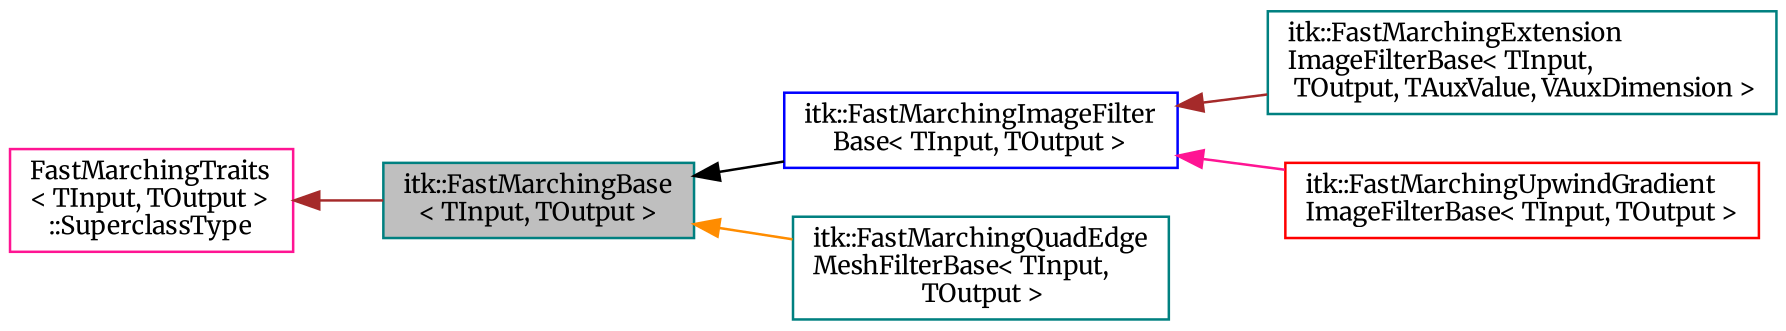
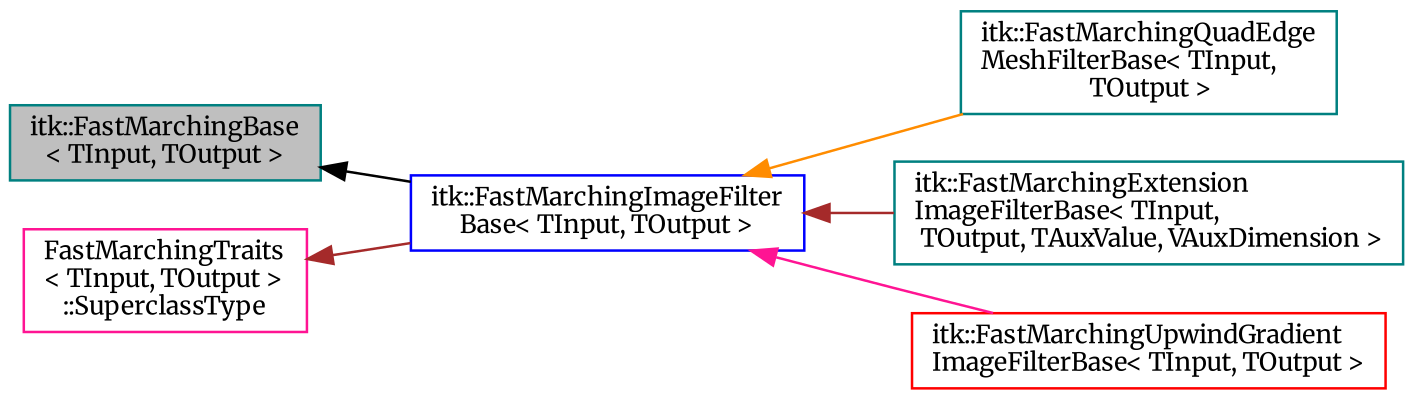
edge "itk::FastMarchingBase < TInput, TOutput >" -> "FastMarchingTraits < TInput, TOutput > ::SuperclassType": now "itk::FastMarchingImageFilter Base< TInput, TOutput >" -> "FastMarchingTraits < TInput, TOutput > ::SuperclassType"
edge "itk::FastMarchingQuadEdge MeshFilterBase< TInput, TOutput >" -> "itk::FastMarchingBase < TInput, TOutput >": now "itk::FastMarchingQuadEdge MeshFilterBase< TInput, TOutput >" -> "itk::FastMarchingImageFilter Base< TInput, TOutput >"
